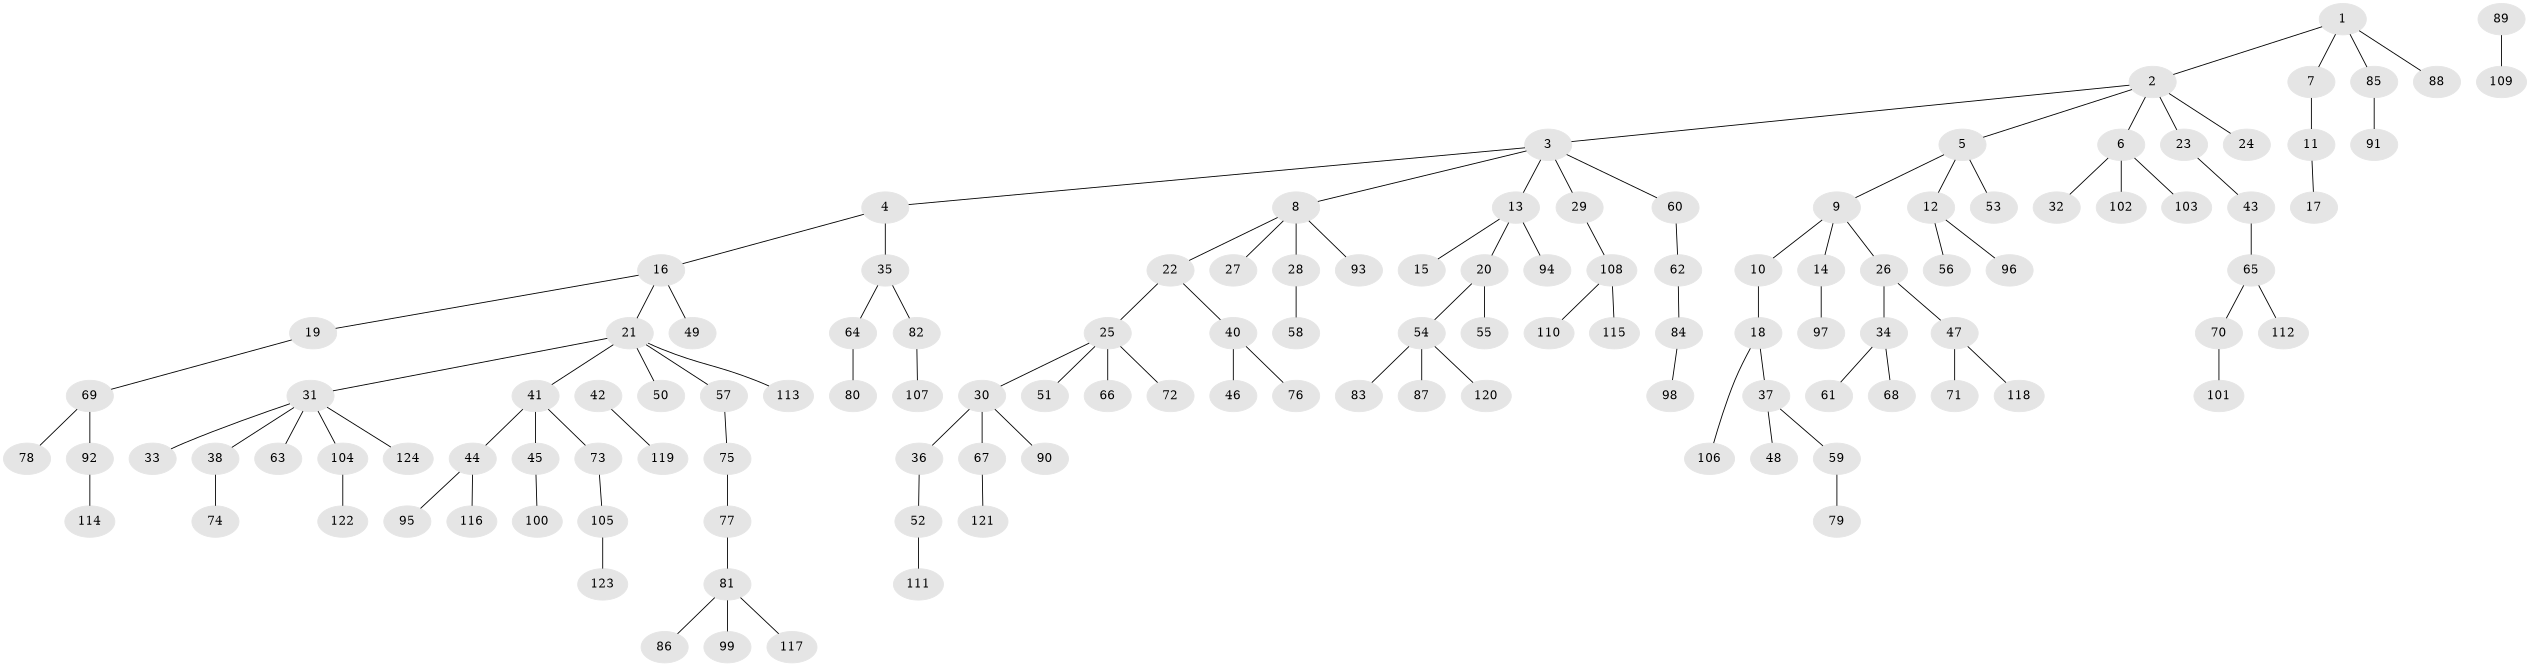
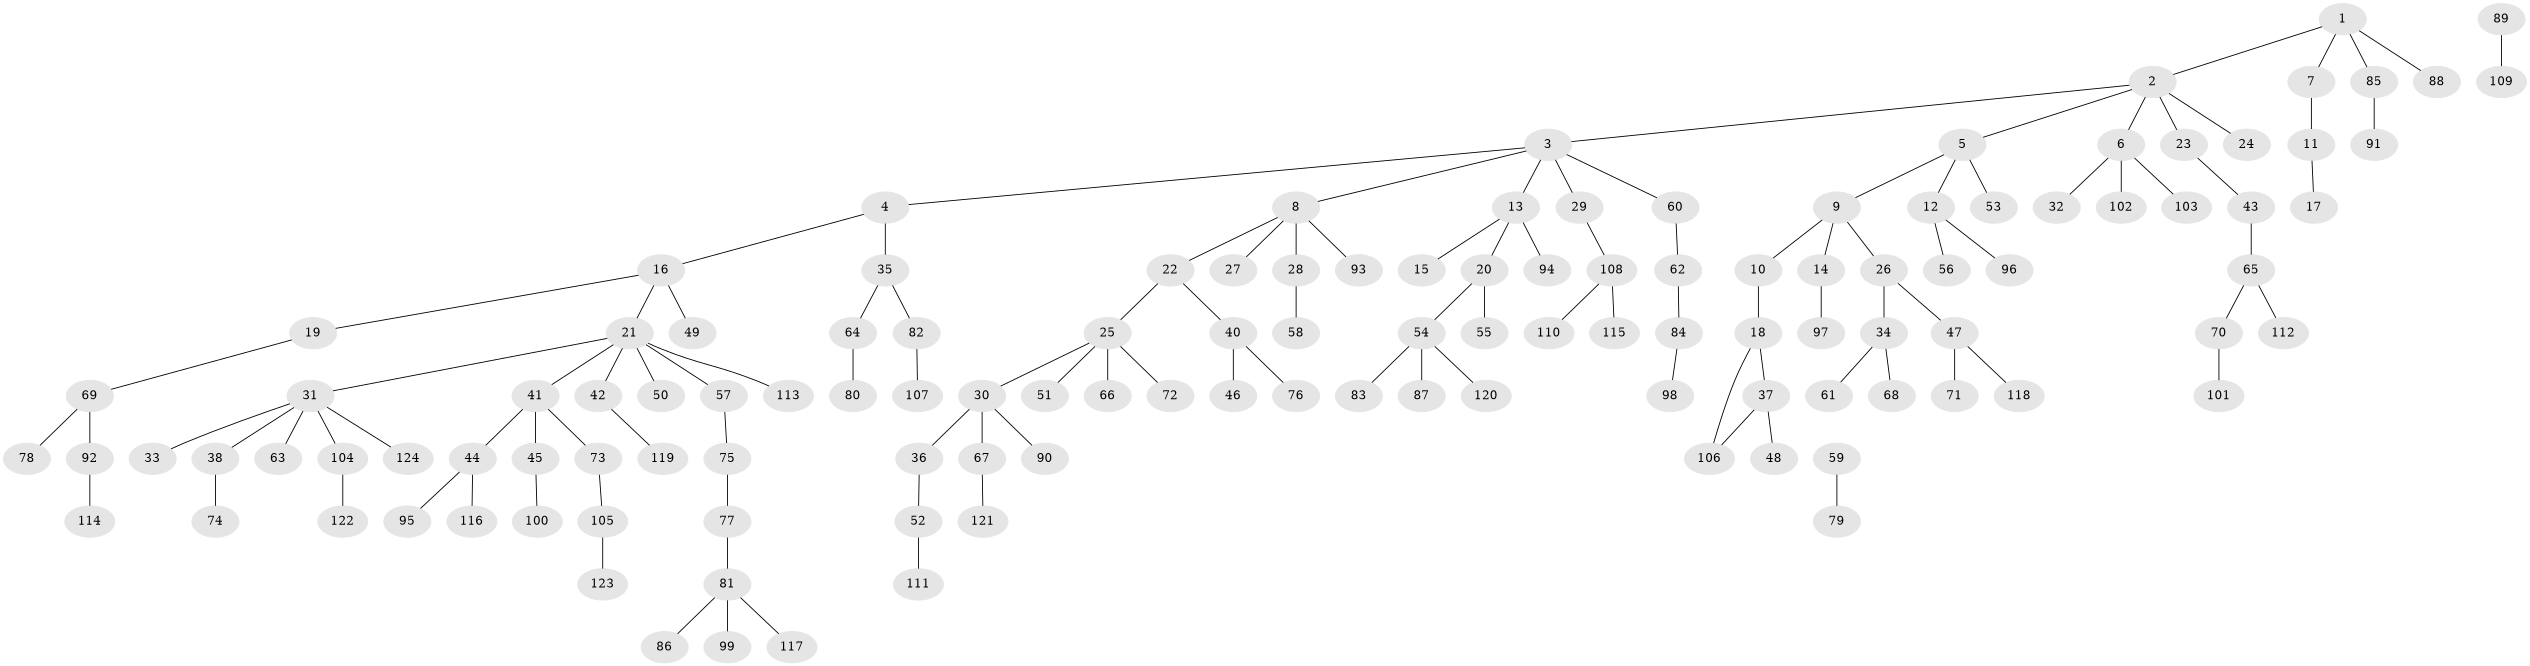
edge "21" -- "42": added
edge "37" -- "59": now "37" -- "106"
